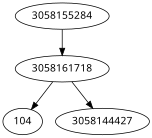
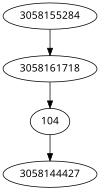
edge "3058161718" -> "3058144427": now "104" -> "3058144427"
